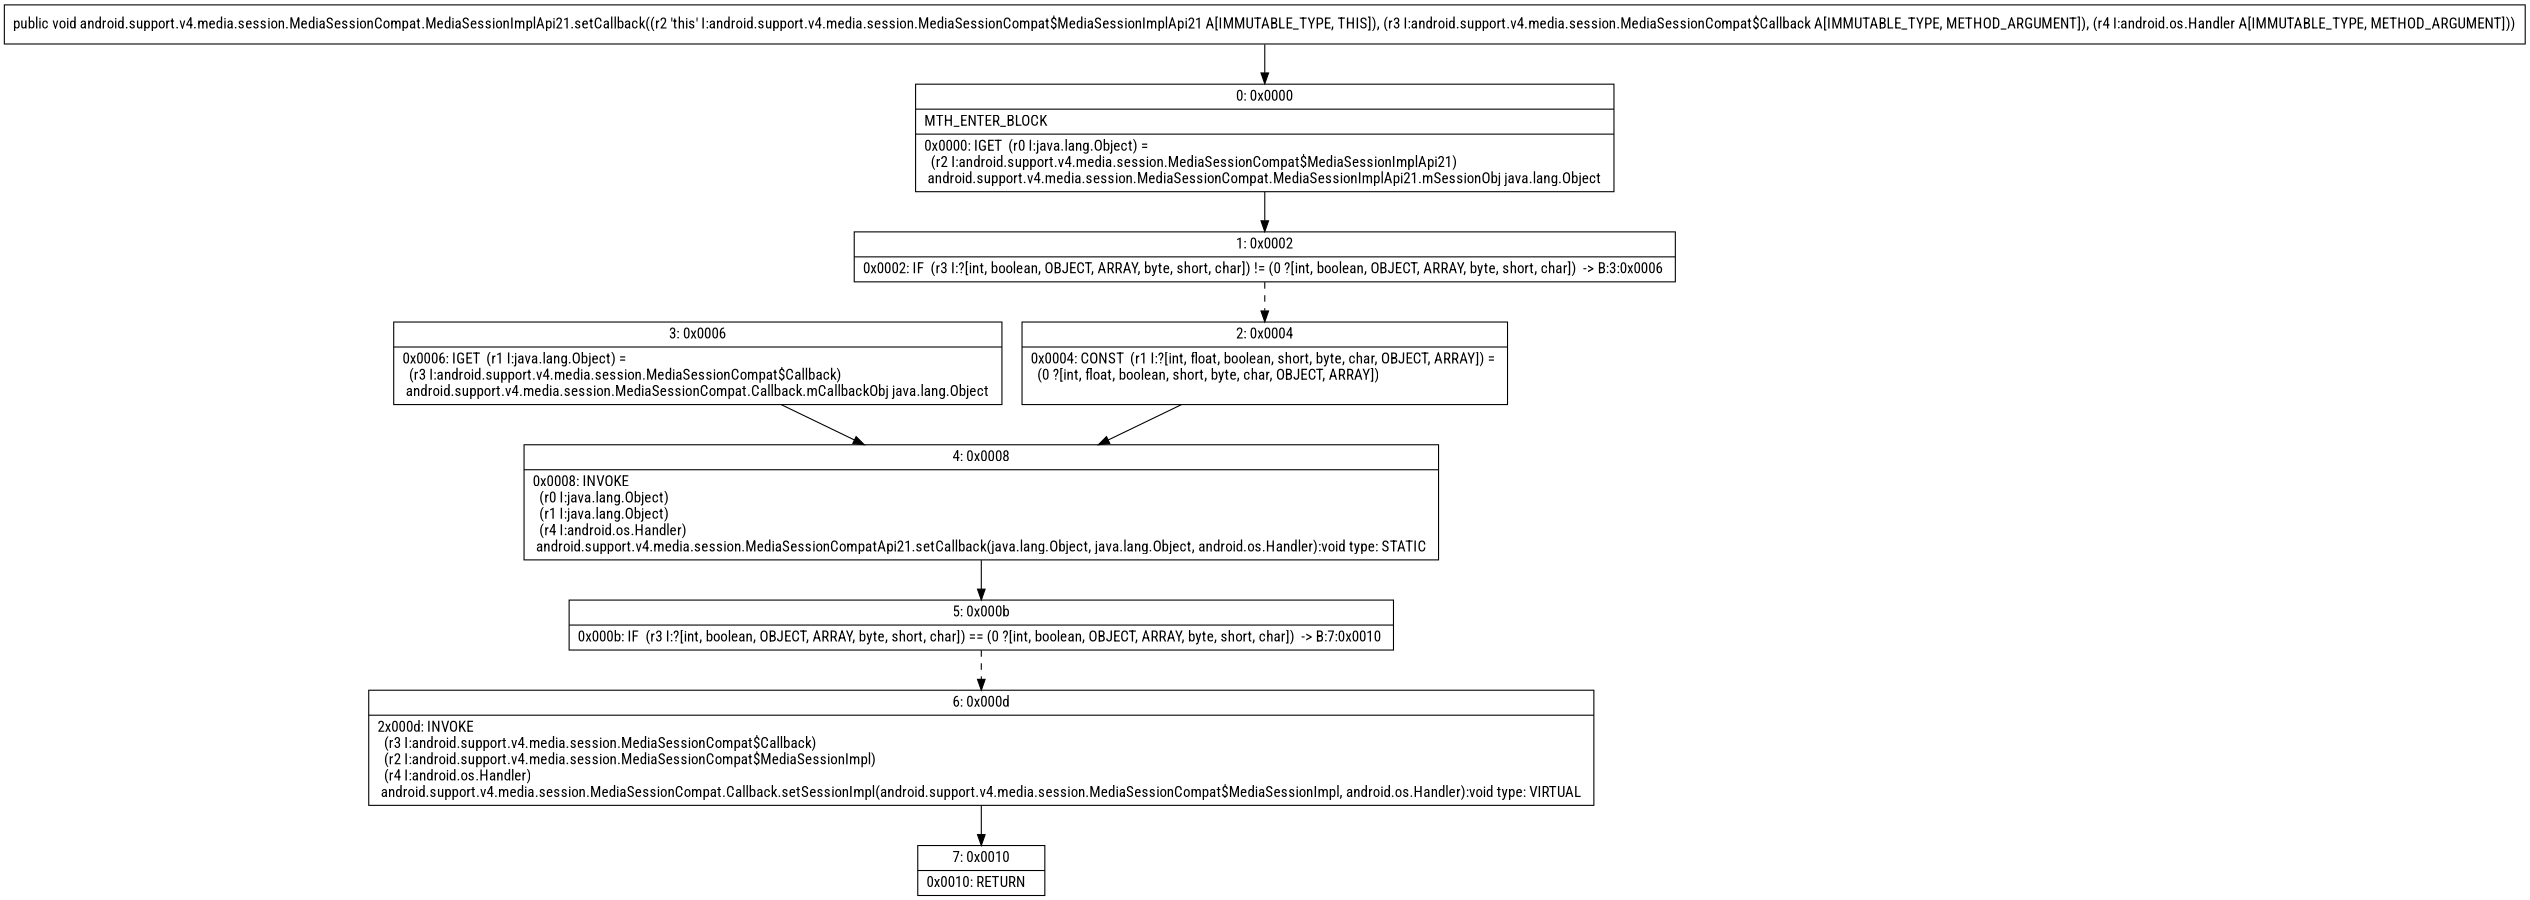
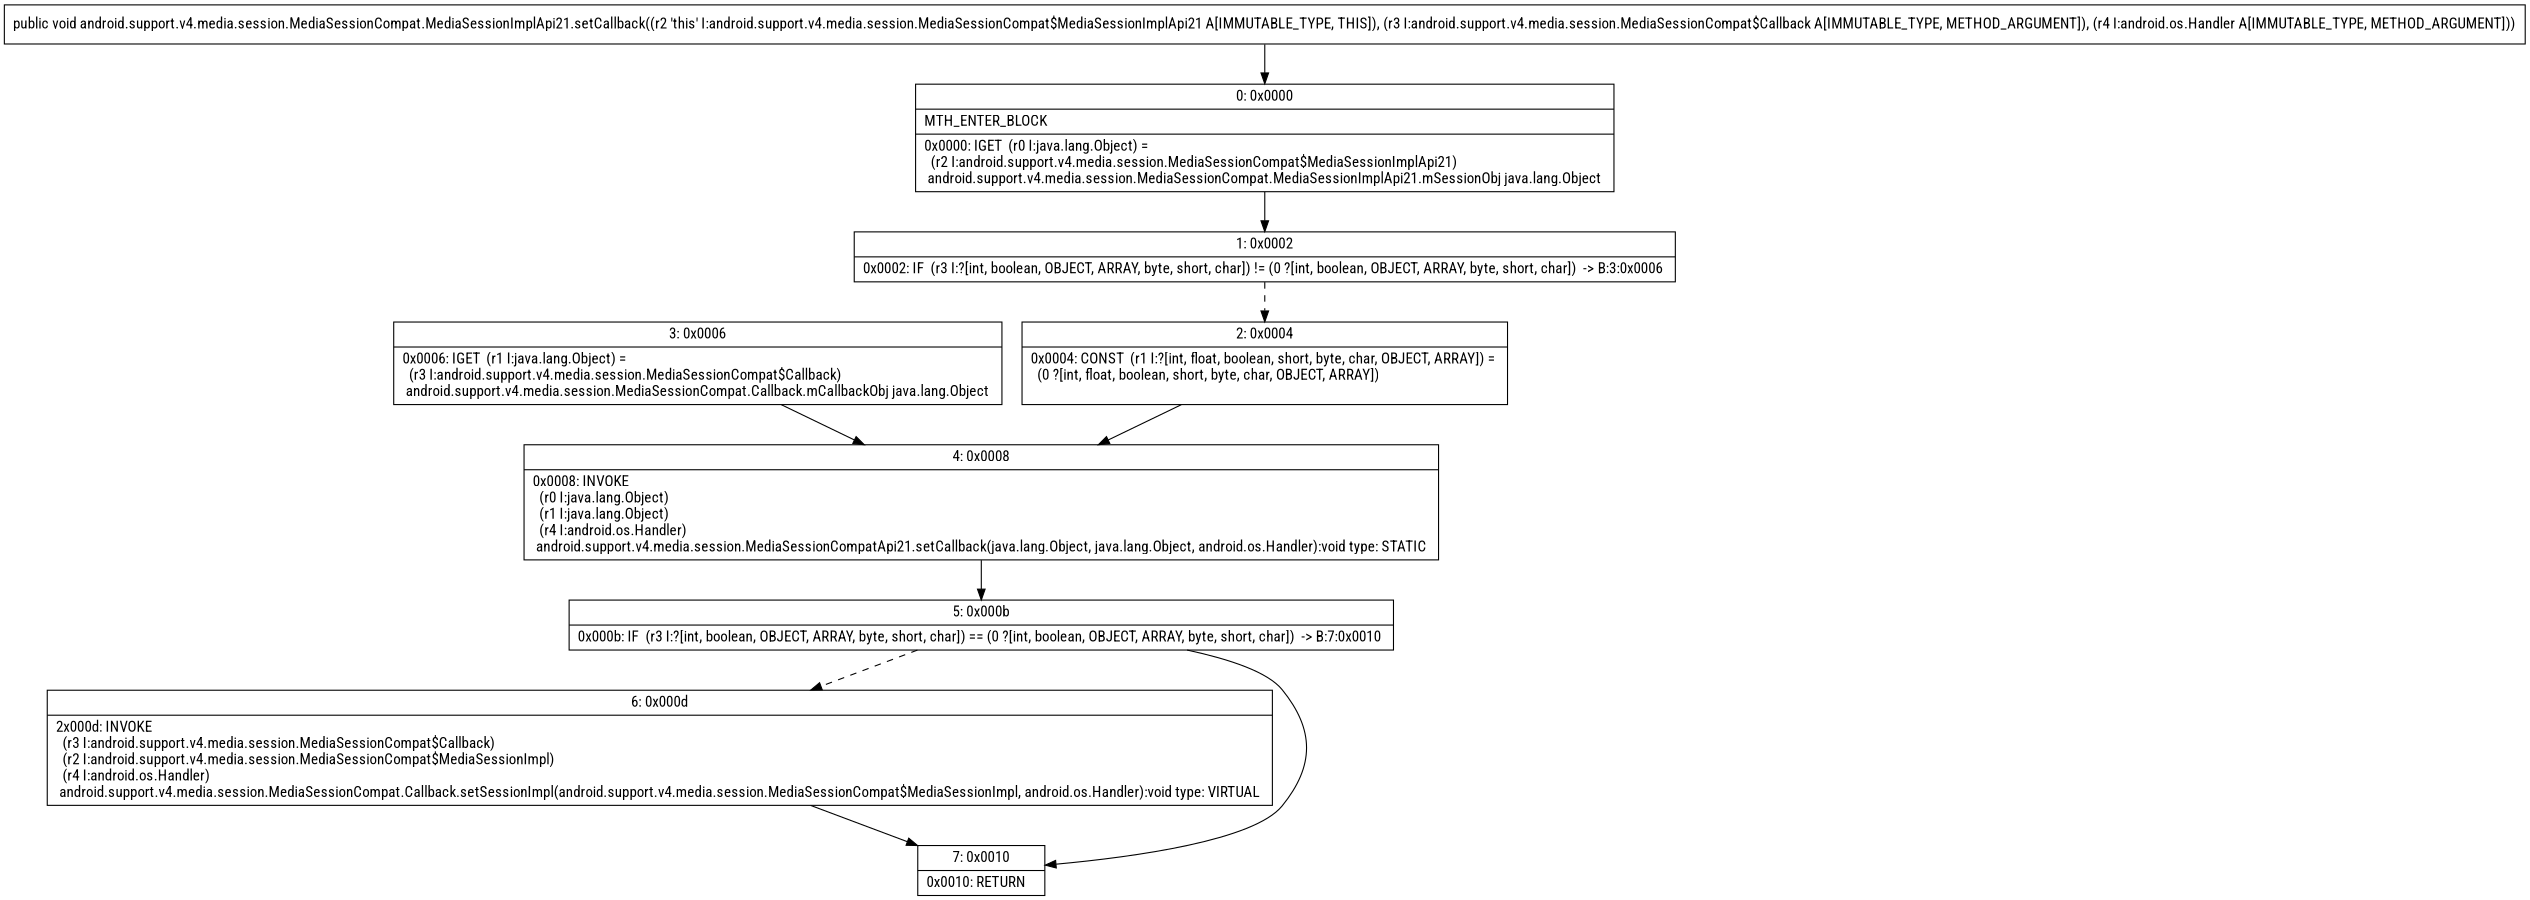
edge "5: 0x000b" -> "7: 0x0010": added
